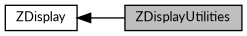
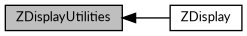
edge "ZDisplayUtilities" -> "ZDisplay": reversed
